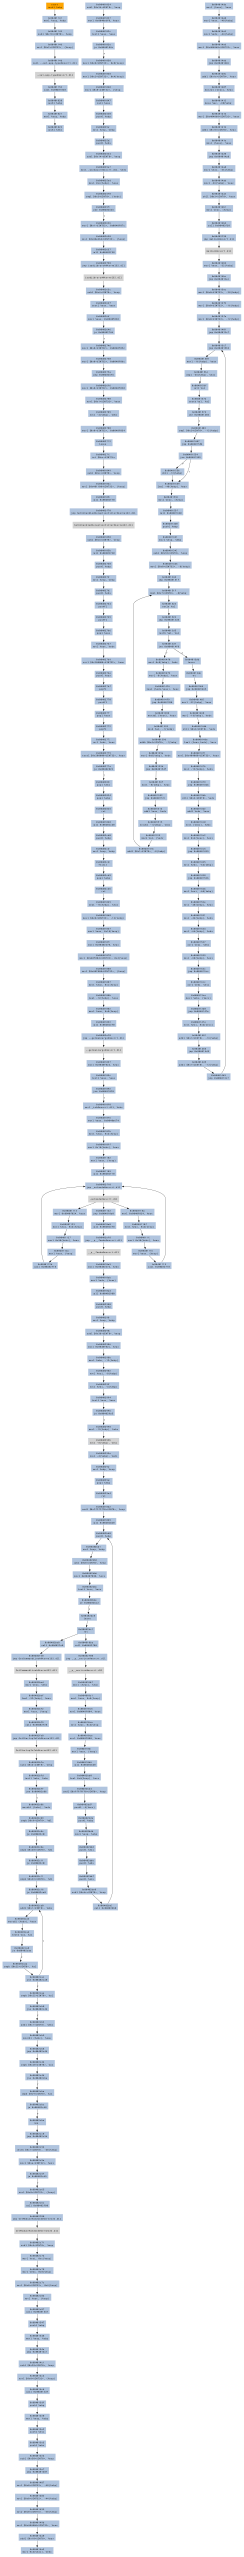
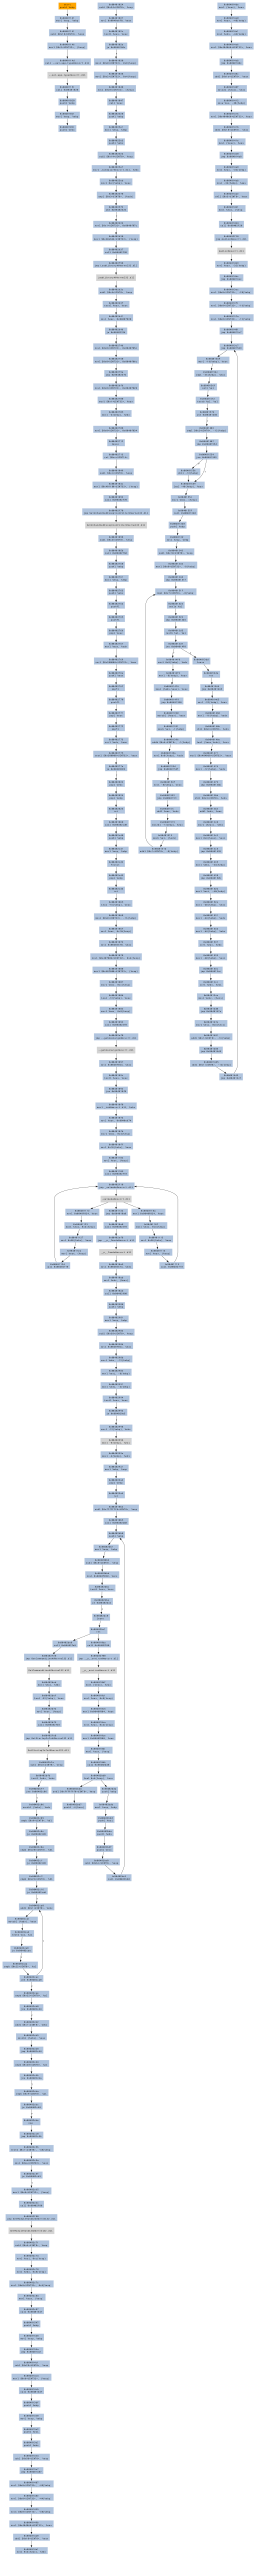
edge "0x00402bd7 pushl -4(%ecx)" -> "0x00402bda pushl %ebp": now "0x00402bd0 leal 0x4(%esp), %ecx" -> "0x00402bda pushl %ebp"
